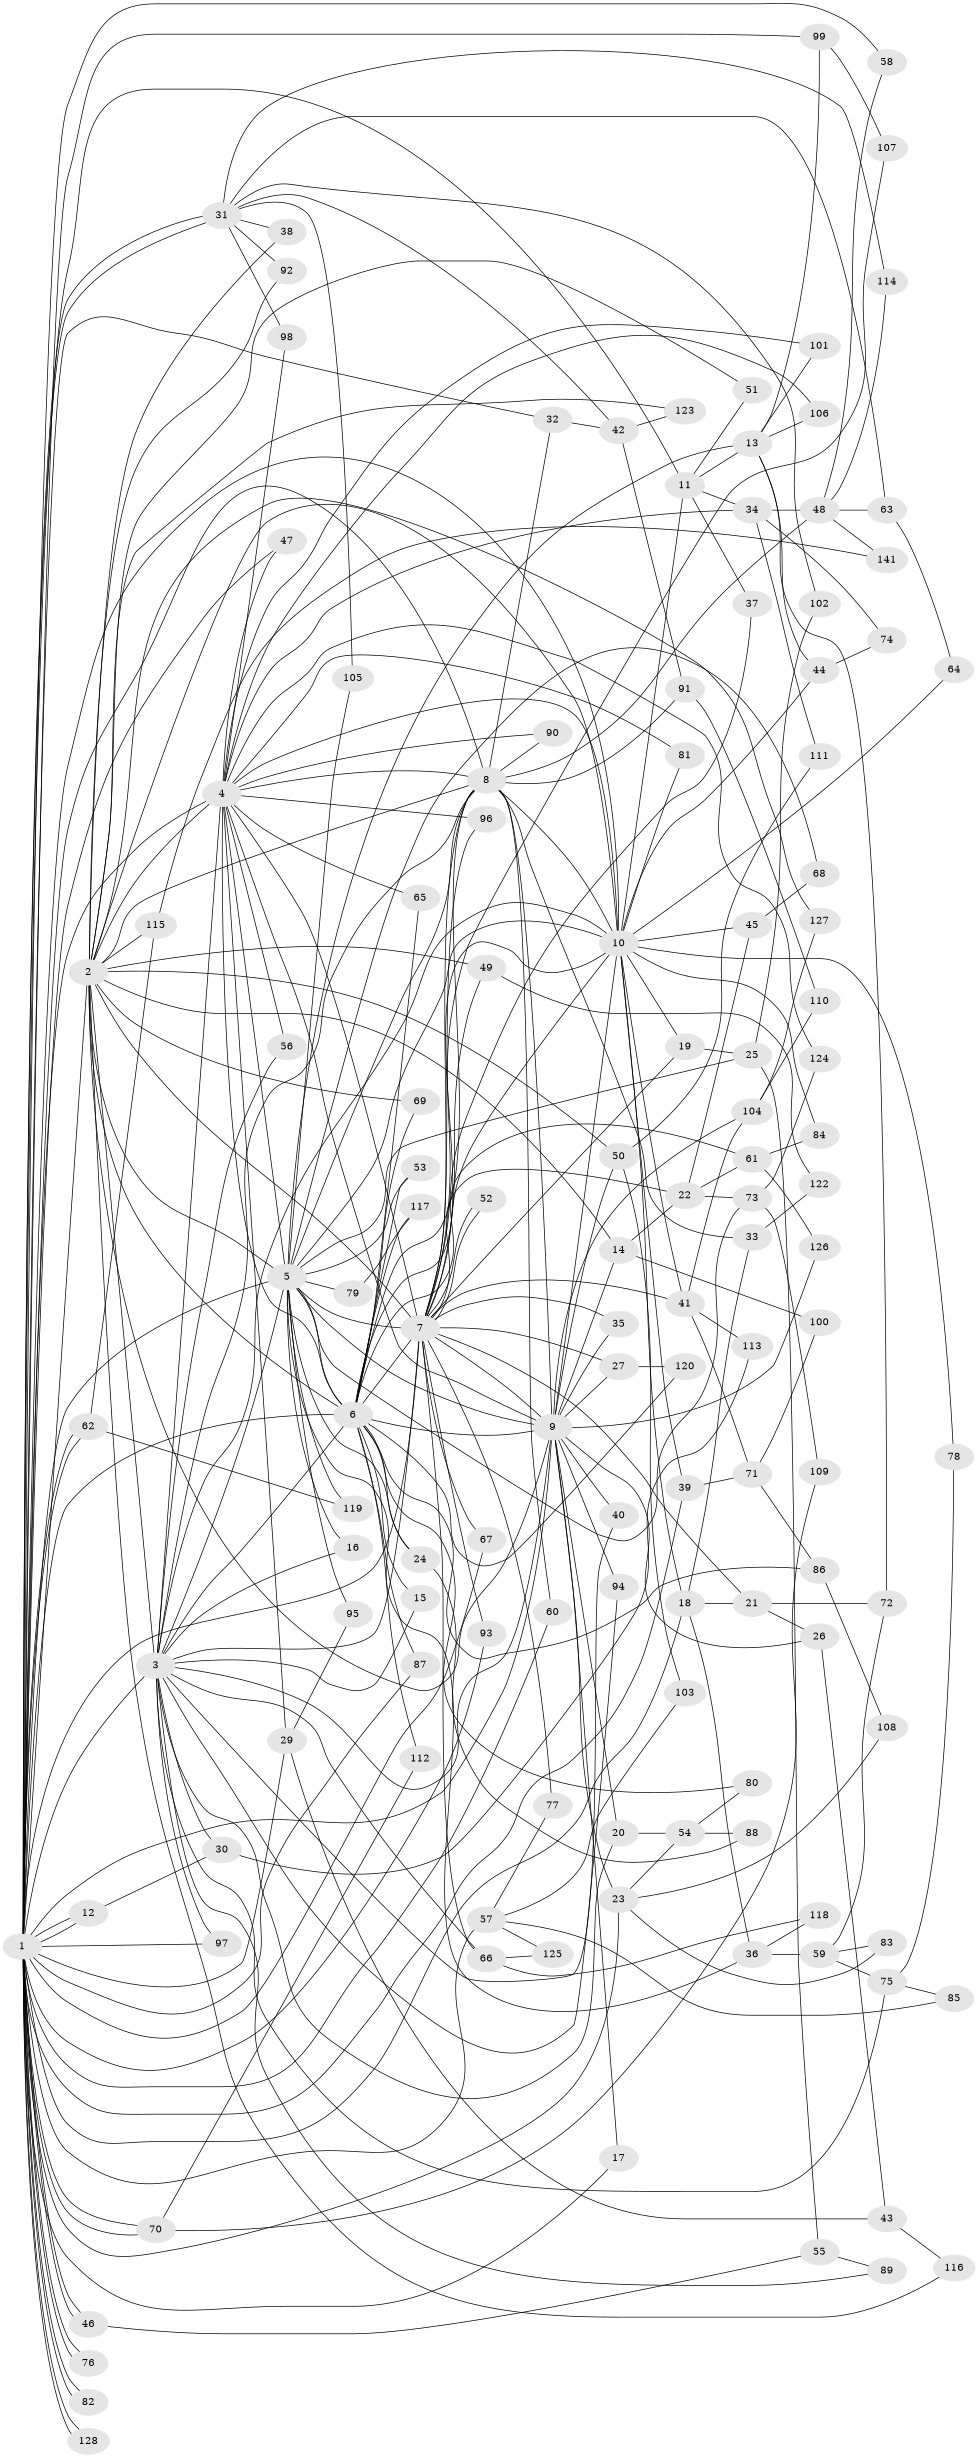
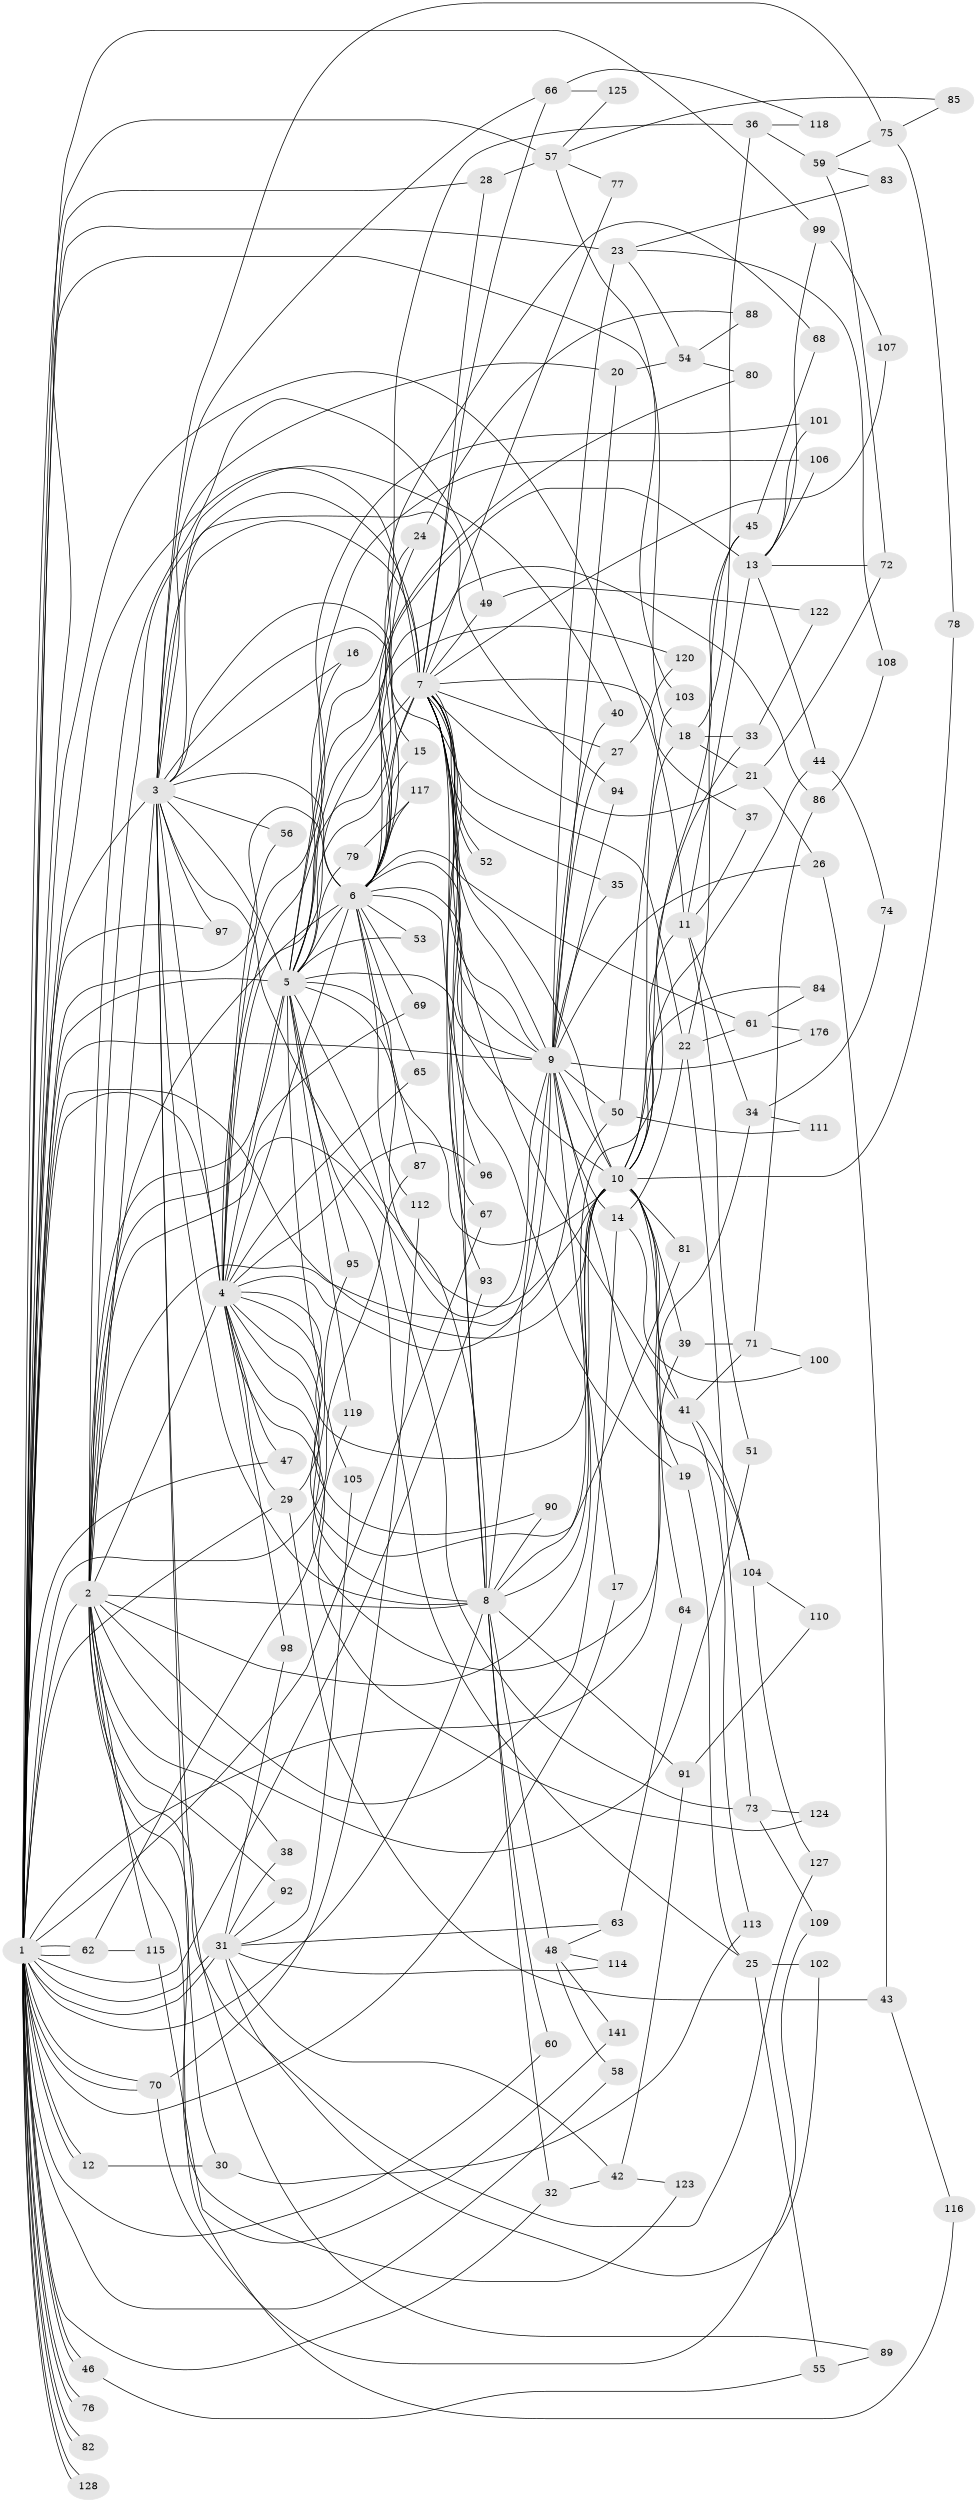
node "28": added
edge "34" -- "48": removed
node "126": label "126" -> "176"
